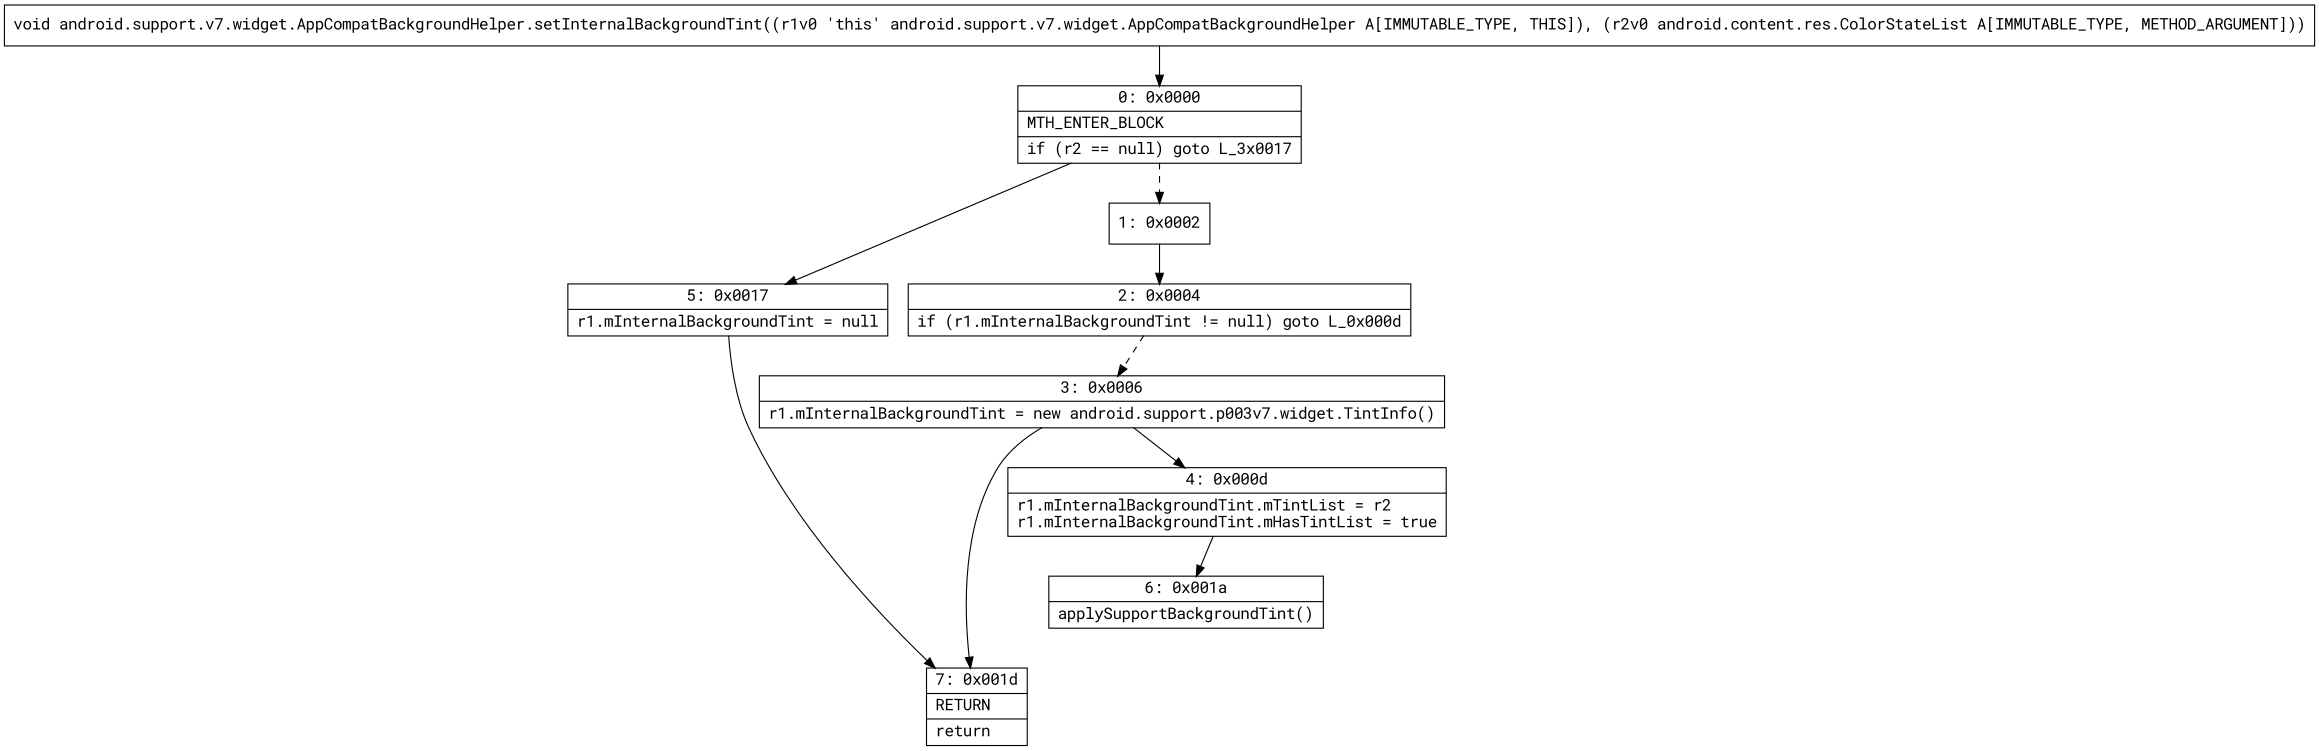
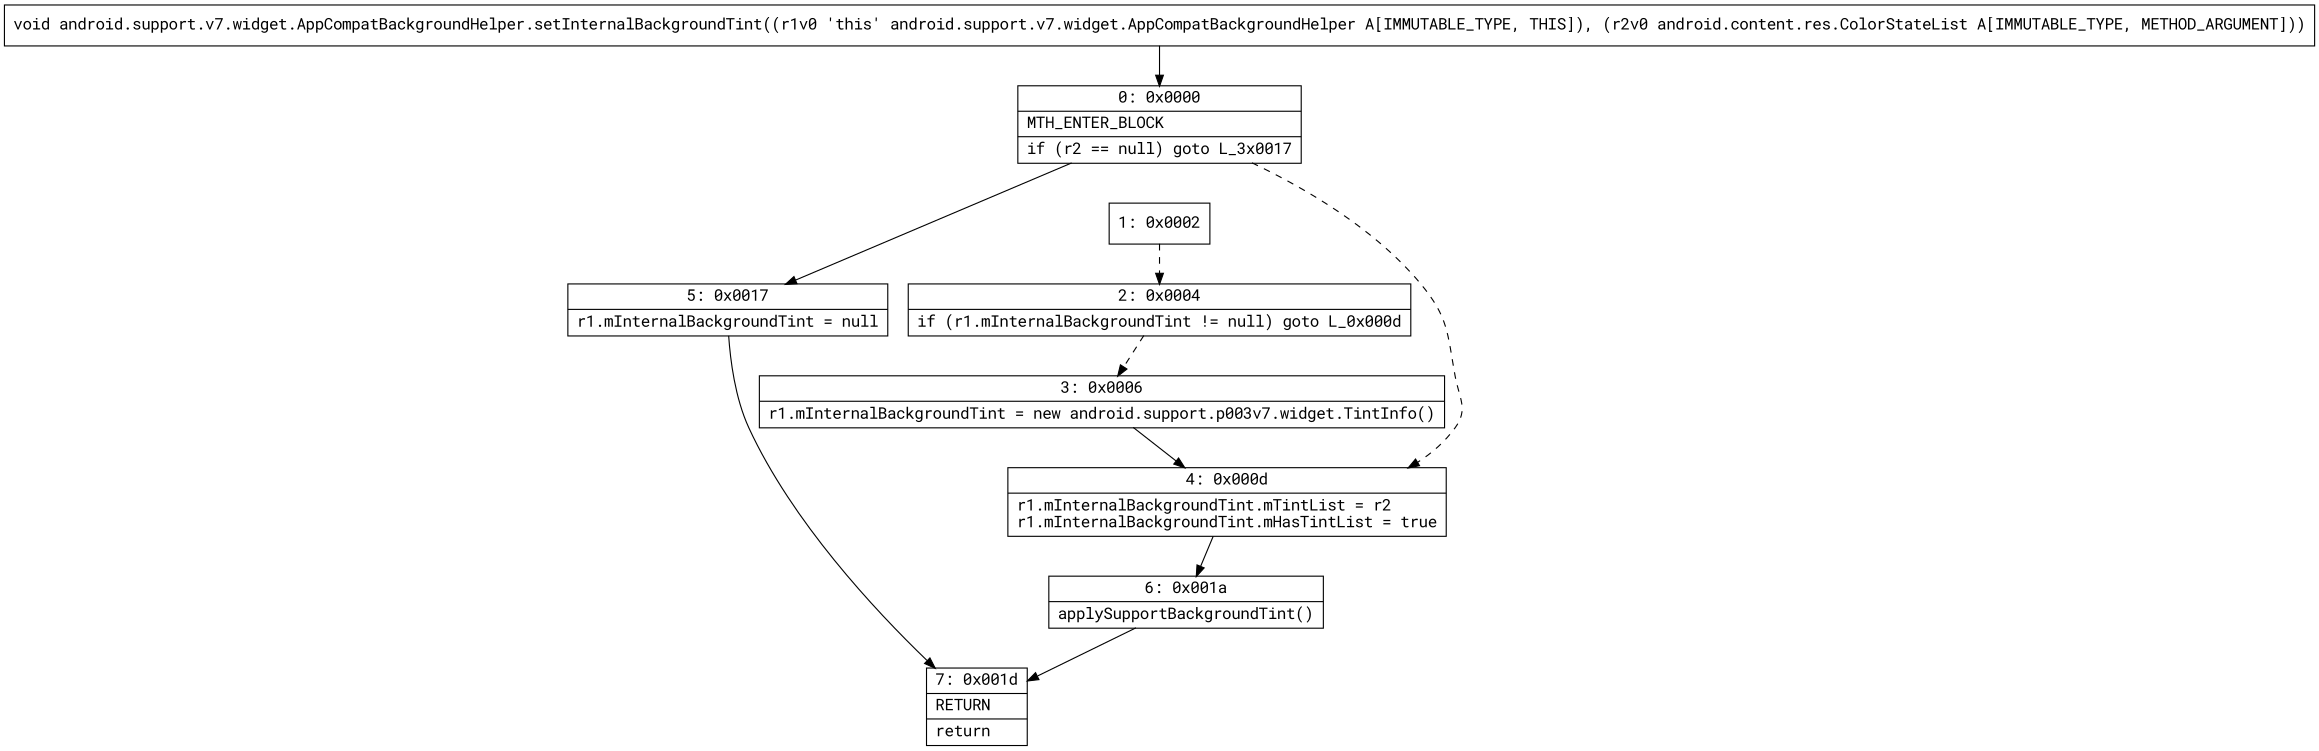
edge "0: 0x0000" -> "1: 0x0002": now "0: 0x0000" -> "4: 0x000d"
edge "1: 0x0002" -> "2: 0x0004": style solid -> dashed
edge "3: 0x0006" -> "7: 0x001d": now "6: 0x001a" -> "7: 0x001d"
